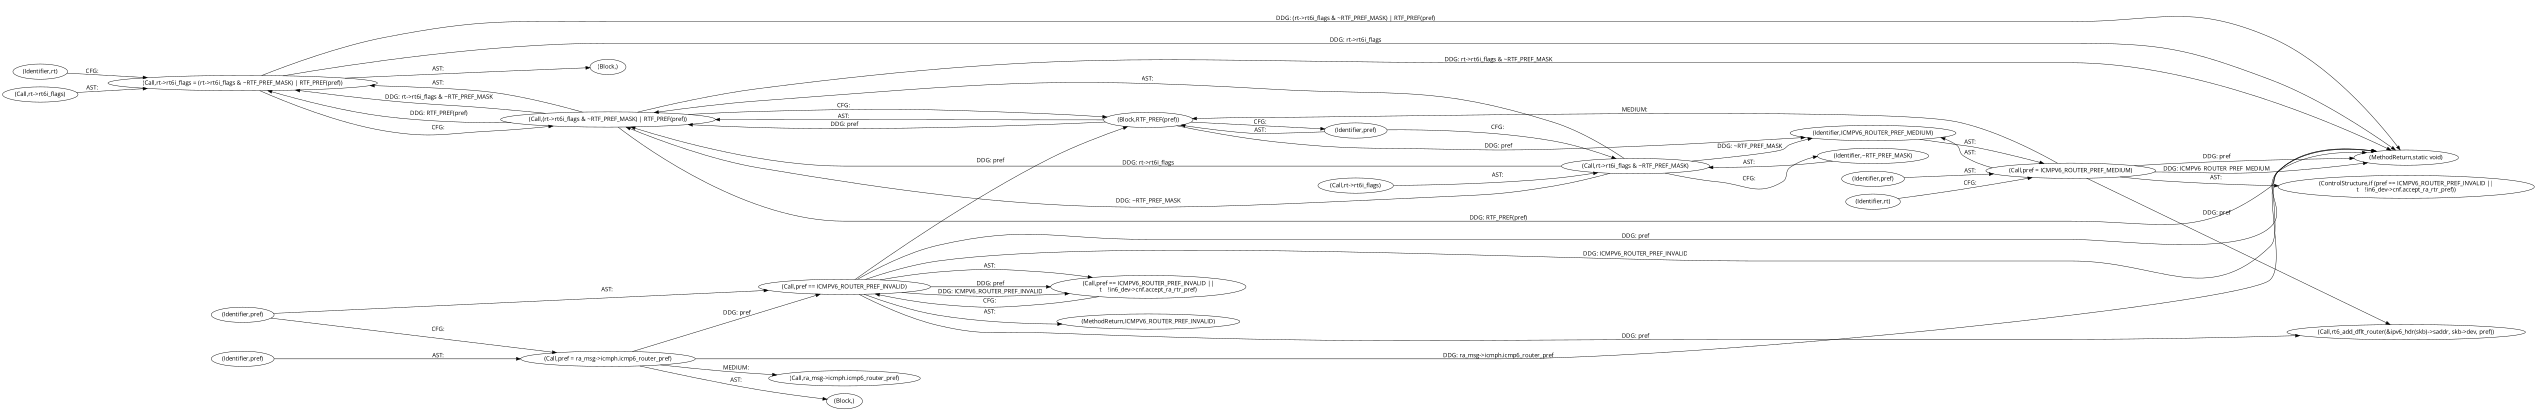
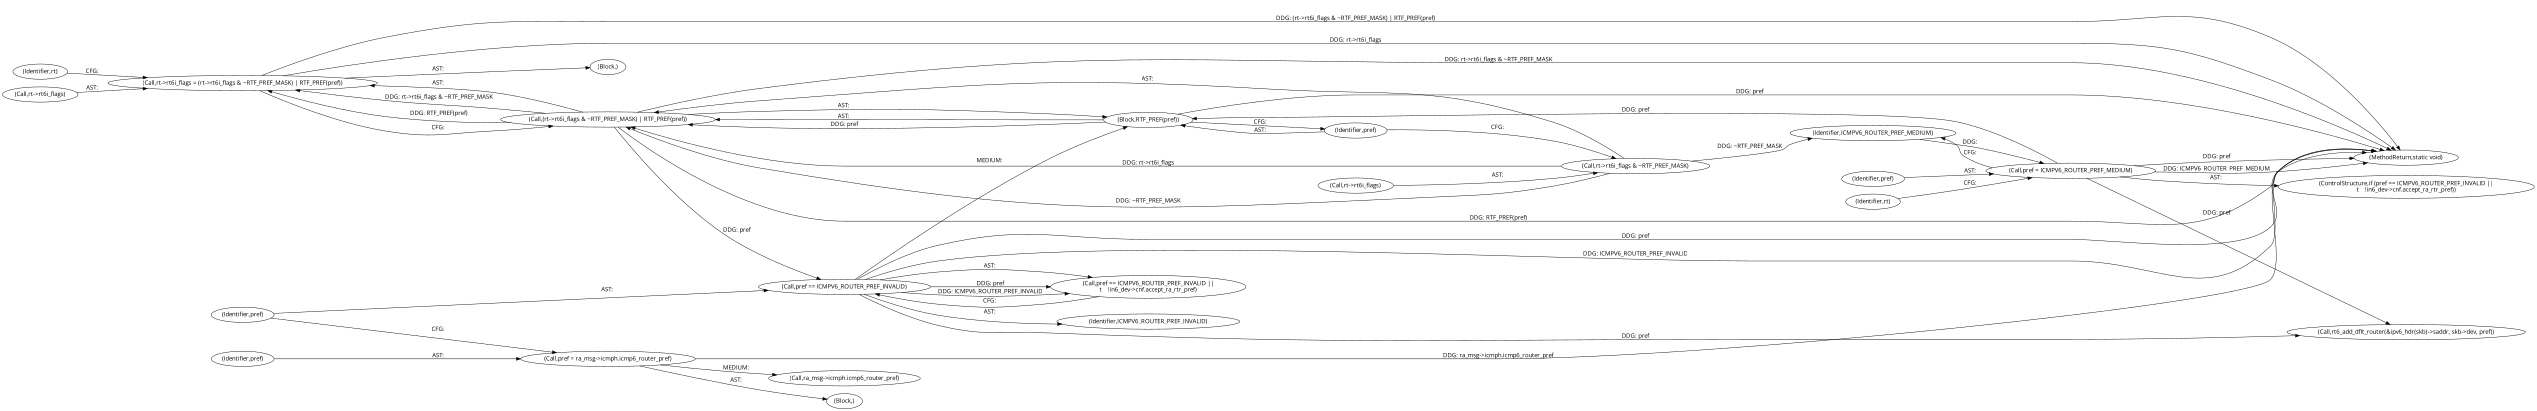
edge "(Call,(rt->rt6i_flags & ~RTF_PREF_MASK) | RTF_PREF(pref))" -> "(Block,RTF_PREF(pref))": label "CFG: " -> "AST: "
edge "(Call,pref = ICMPV6_ROUTER_PREF_MEDIUM)" -> "(Block,RTF_PREF(pref))": label "MEDIUM: " -> "DDG: pref"
edge "(Identifier,ICMPV6_ROUTER_PREF_MEDIUM)" -> "(Call,pref = ICMPV6_ROUTER_PREF_MEDIUM)": label "AST: " -> "DDG: "
edge "(Block,RTF_PREF(pref))" -> "(Identifier,ICMPV6_ROUTER_PREF_MEDIUM)": now "(Block,RTF_PREF(pref))" -> "(MethodReturn,static void)"
edge "(Call,pref = ICMPV6_ROUTER_PREF_MEDIUM)" -> "(Identifier,ICMPV6_ROUTER_PREF_MEDIUM)": label "AST: " -> "CFG: "
node "(Identifier,~RTF_PREF_MASK)": removed
edge "(Call,pref == ICMPV6_ROUTER_PREF_INVALID)" -> "(Block,RTF_PREF(pref))": label "DDG: pref" -> "MEDIUM: "
node "(MethodReturn,ICMPV6_ROUTER_PREF_INVALID)": label "(MethodReturn,ICMPV6_ROUTER_PREF_INVALID)" -> "(Identifier,ICMPV6_ROUTER_PREF_INVALID)"
edge "(Call,pref = ra_msg->icmph.icmp6_router_pref)" -> "(Call,pref == ICMPV6_ROUTER_PREF_INVALID)": now "(Call,(rt->rt6i_flags & ~RTF_PREF_MASK) | RTF_PREF(pref))" -> "(Call,pref == ICMPV6_ROUTER_PREF_INVALID)"
